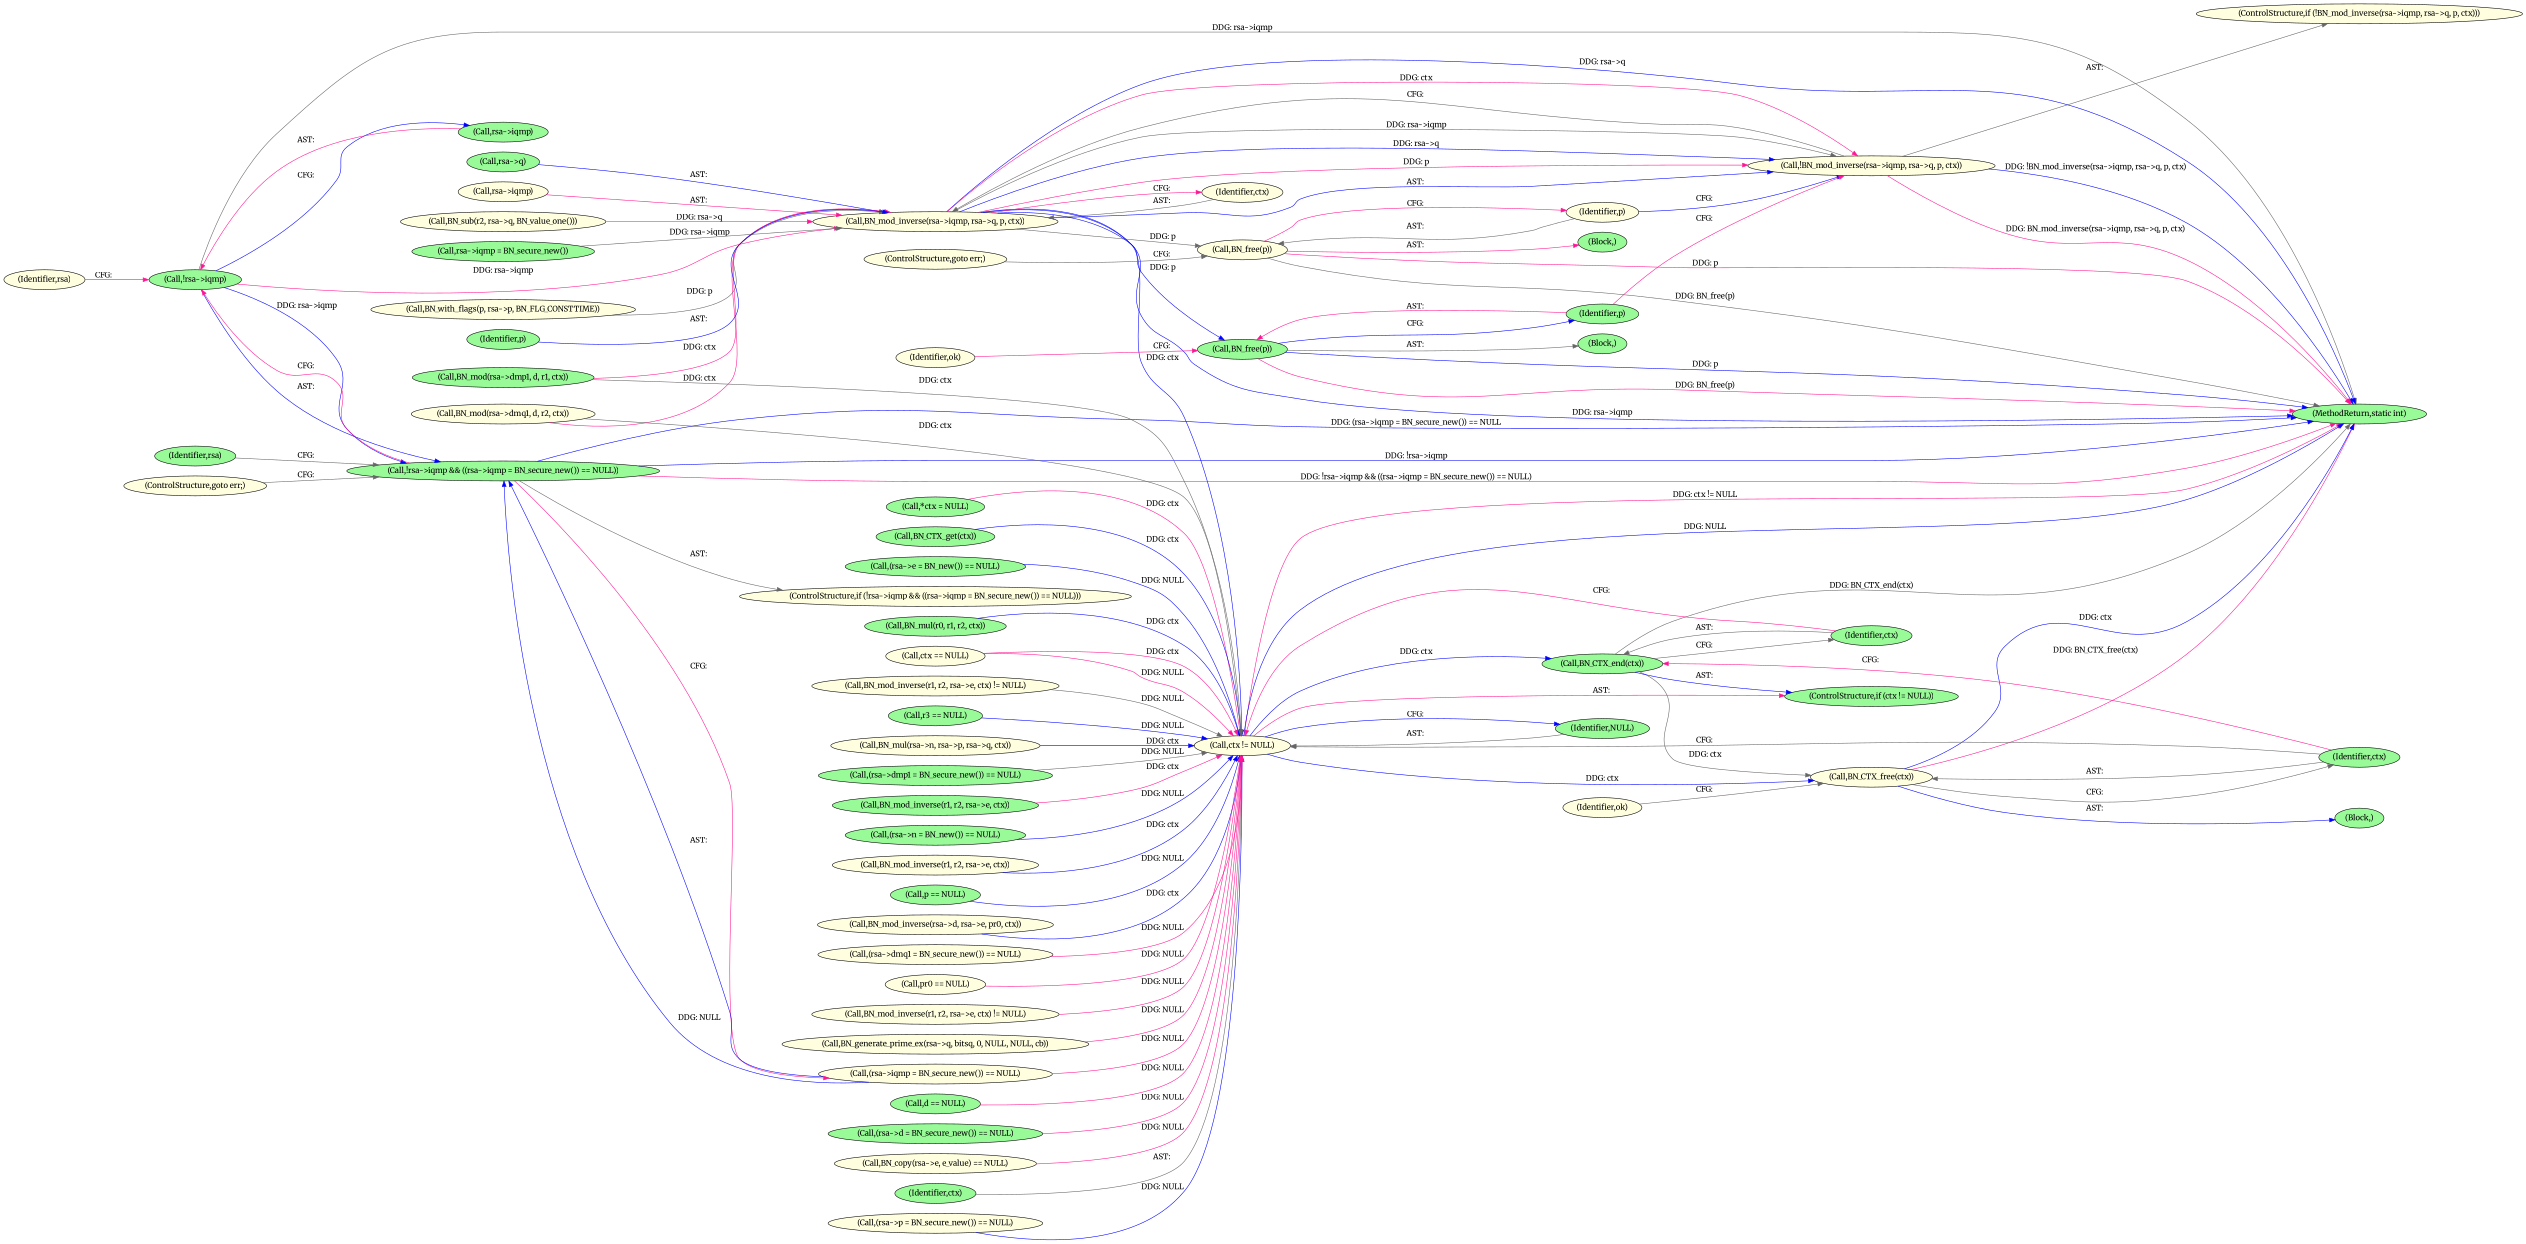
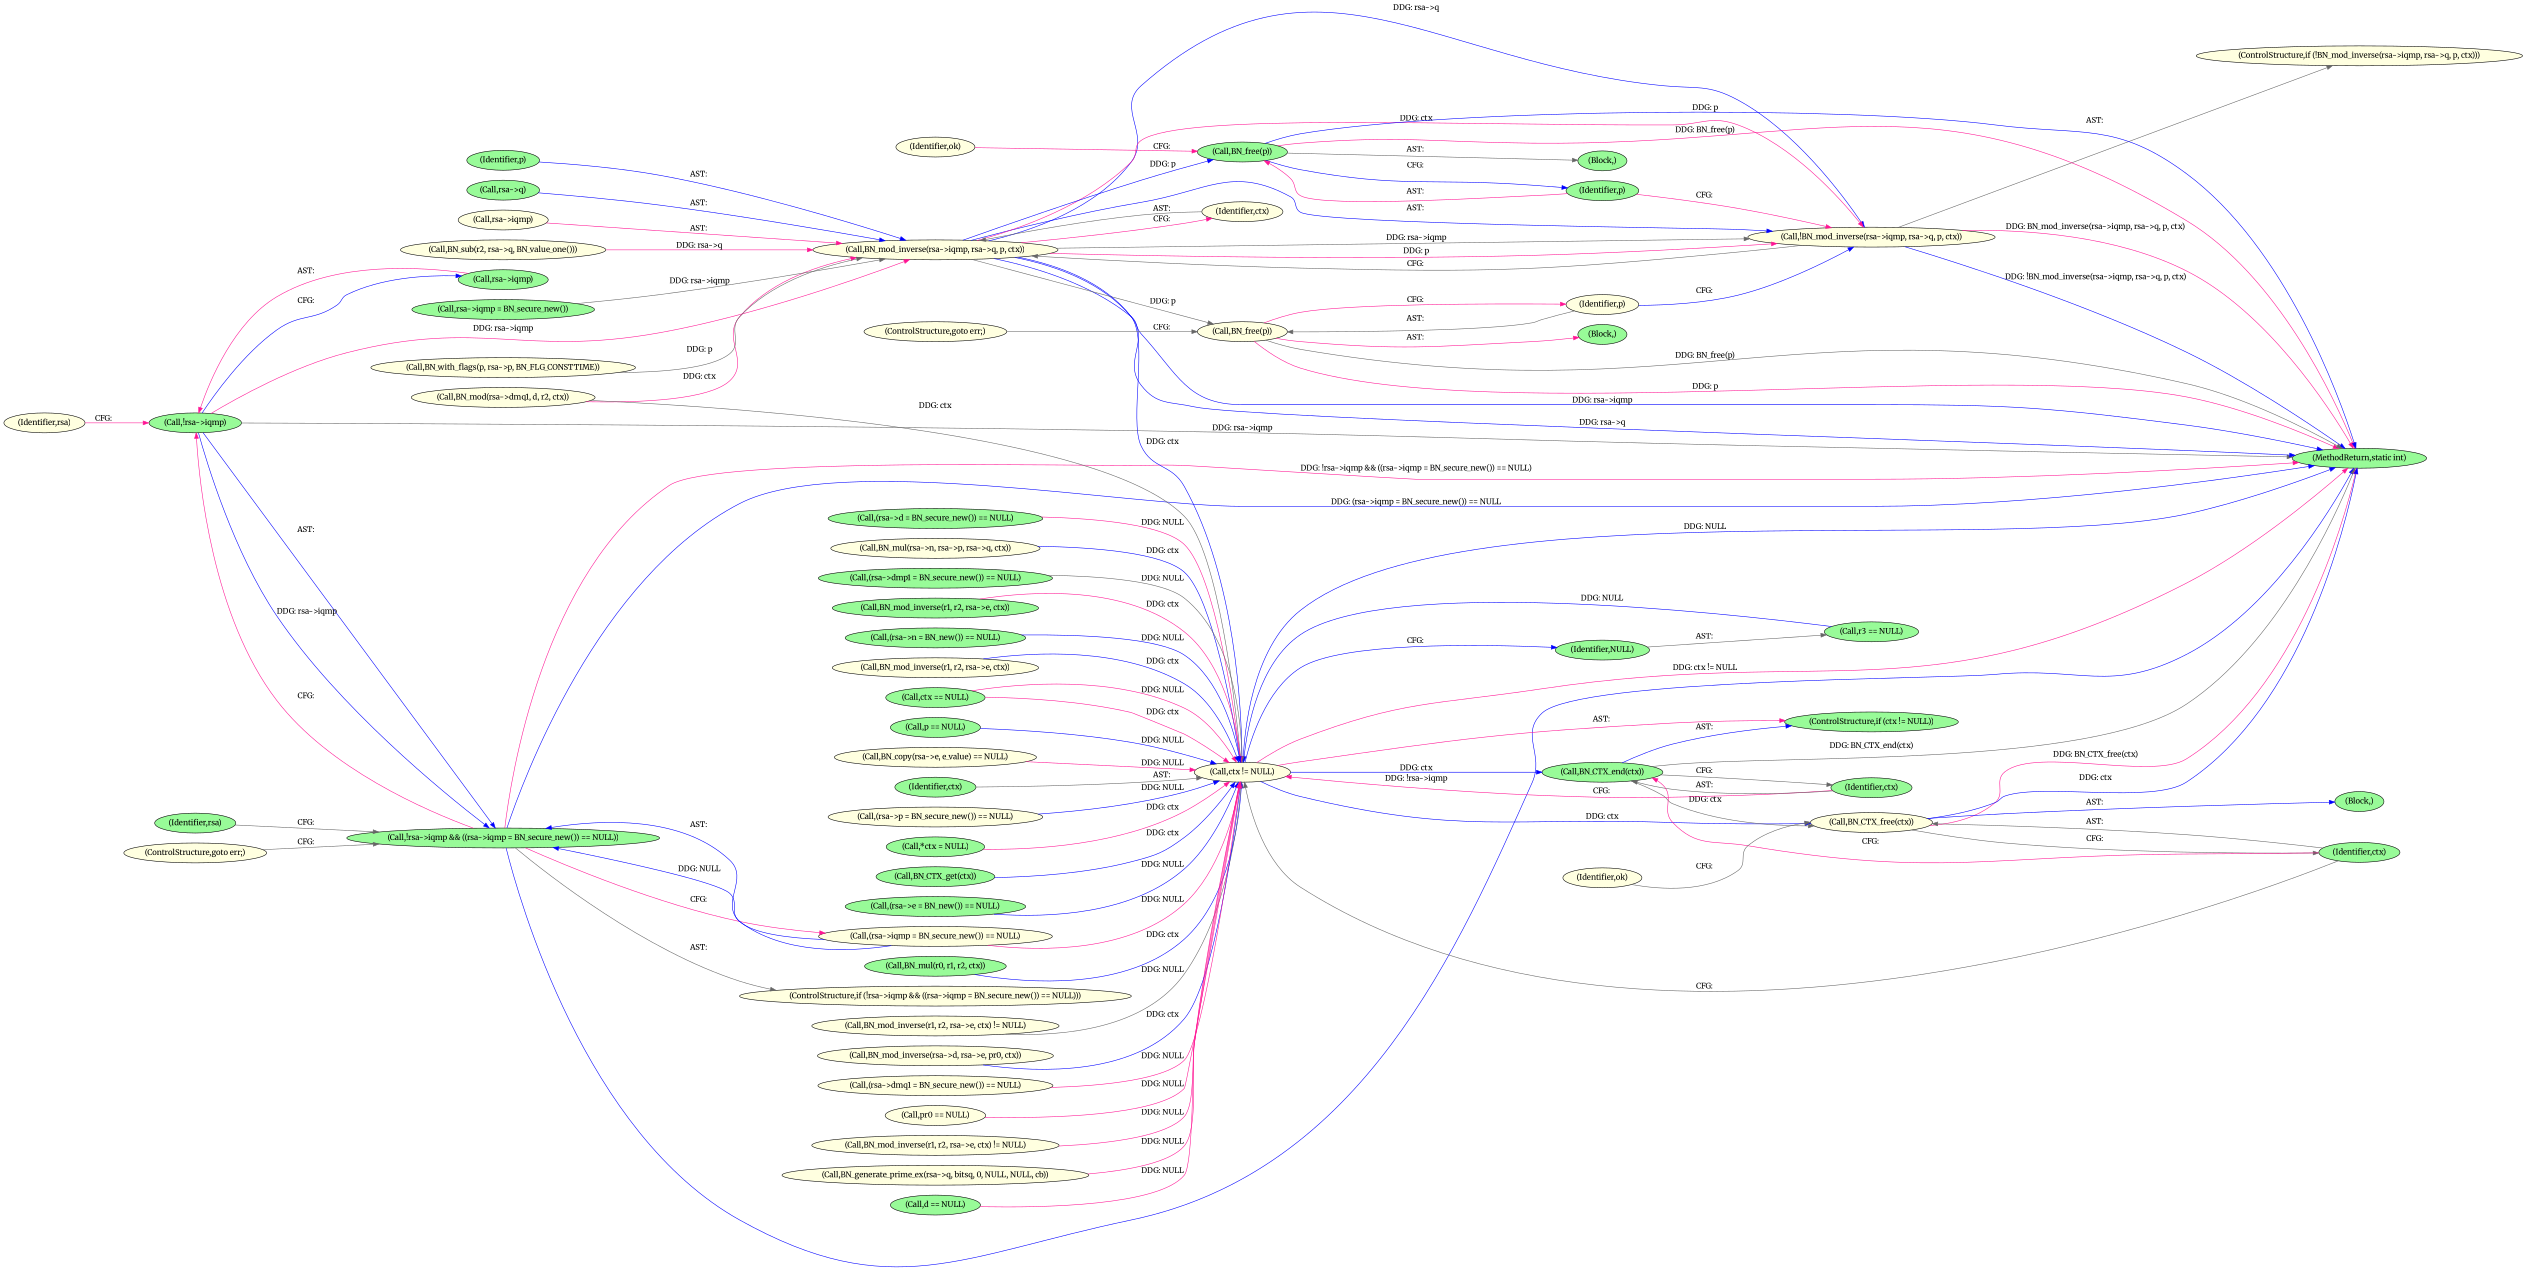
node "(Call,BN_mod(rsa->dmp1, d, r1, ctx))": removed
node "(Call,ctx == NULL)": fillcolor lightyellow -> palegreen
edge "(Identifier,NULL)" -> "(Call,ctx != NULL)": now "(Identifier,NULL)" -> "(Call,r3 == NULL)"
